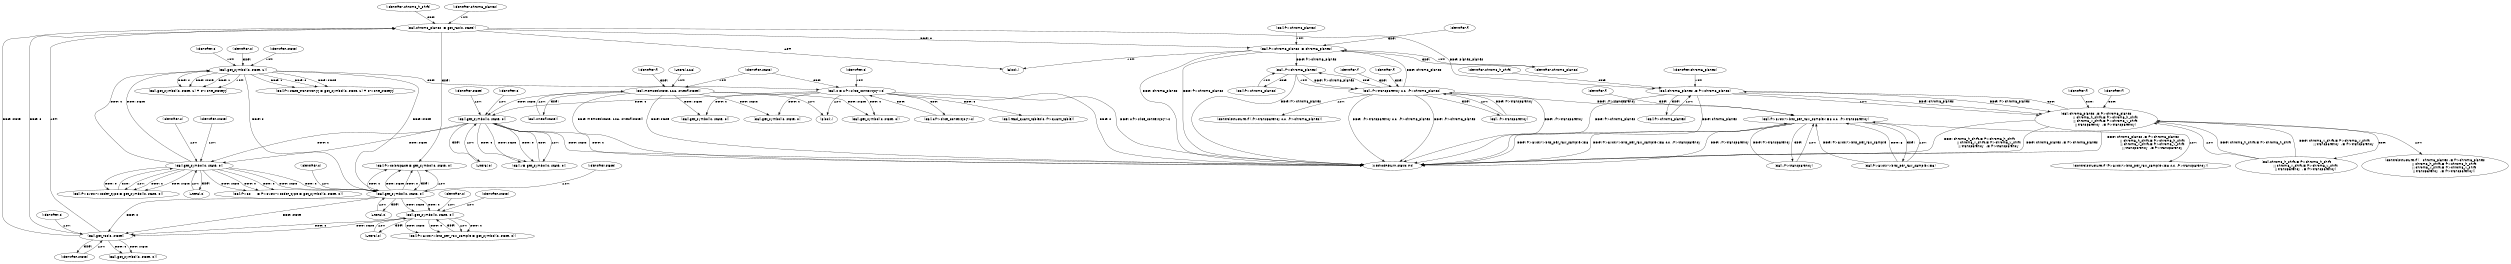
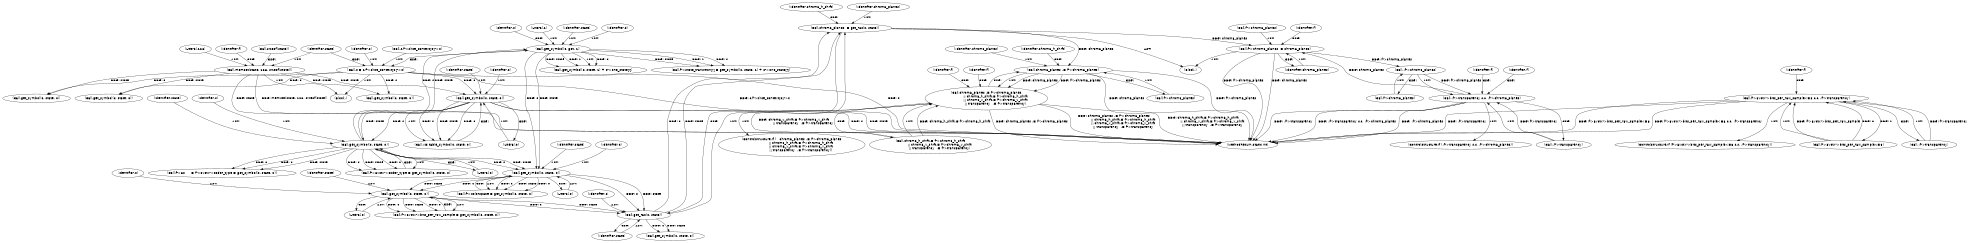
node "(Literal,1)": added
edge "(Call,chroma_planes  = get_rac(c, state))" -> "(Call,f->chroma_planes  = chroma_planes)": label "DDG: 8" -> "DDG: chroma_planes"
edge "(Call,chroma_planes  = get_rac(c, state))" -> "(Call,chroma_planes != f->chroma_planes)": label "DDG: planes_planes" -> "DDG: chroma_planes"
node "(Call,get_symbol(c, state, 1))": label "(Call,get_symbol(c, state, 1))" -> "(Call,get_symbol(c, get, 1))"
edge "(Call,!f->transparency && !f->chroma_planes)" -> "(Call,!f->chroma_planes)": removed, label "CFG:"
edge "(Call,memset(state, 128, sizeof(state)))" -> "(Call,sizeof(state))": removed, label "CFG:"
edge "(Call,chroma_planes  = get_rac(c, state))" -> "(Call,f->colorspace = get_symbol(c, state, 0))": now "(Call,chroma_planes  = get_rac(c, state))" -> "(Call,get_rac(c, state))"
edge "(Call,c = &f->slice_context[0]->c)" -> "(Call,&f->slice_context[0]->c)": removed, label "CFG:"
edge "(Call,sizeof(state))" -> "(Call,memset(state, 128, sizeof(state)))": label "AST: " -> "CFG: "
edge "(Call,&f->slice_context[0]->c)" -> "(Call,c = &f->slice_context[0]->c)": label "DDG: " -> "AST: "
edge "(Call,!f->transparency && !f->chroma_planes)" -> "(Call,f->avctx->bits_per_raw_sample<=8 && !f->transparency)": removed, label "DDG: !f->transparency"
node "(Call,read_quant_tables(c, f->quant_table))": removed
edge "(Call,!f->chroma_planes)" -> "(MethodReturn,static int)": removed, label "DDG: f->chroma_planes"
edge "(Call,f->avctx->bits_per_raw_sample<=8 && !f->transparency)" -> "(Call,f->avctx->bits_per_raw_sample<=8)": label "CFG: " -> "DDG: 1"
node "(Call,v= get_symbol(c, state, 0))": label "(Call,v= get_symbol(c, state, 0))" -> "(Call,v= table_symbol(c, state, 0))"
